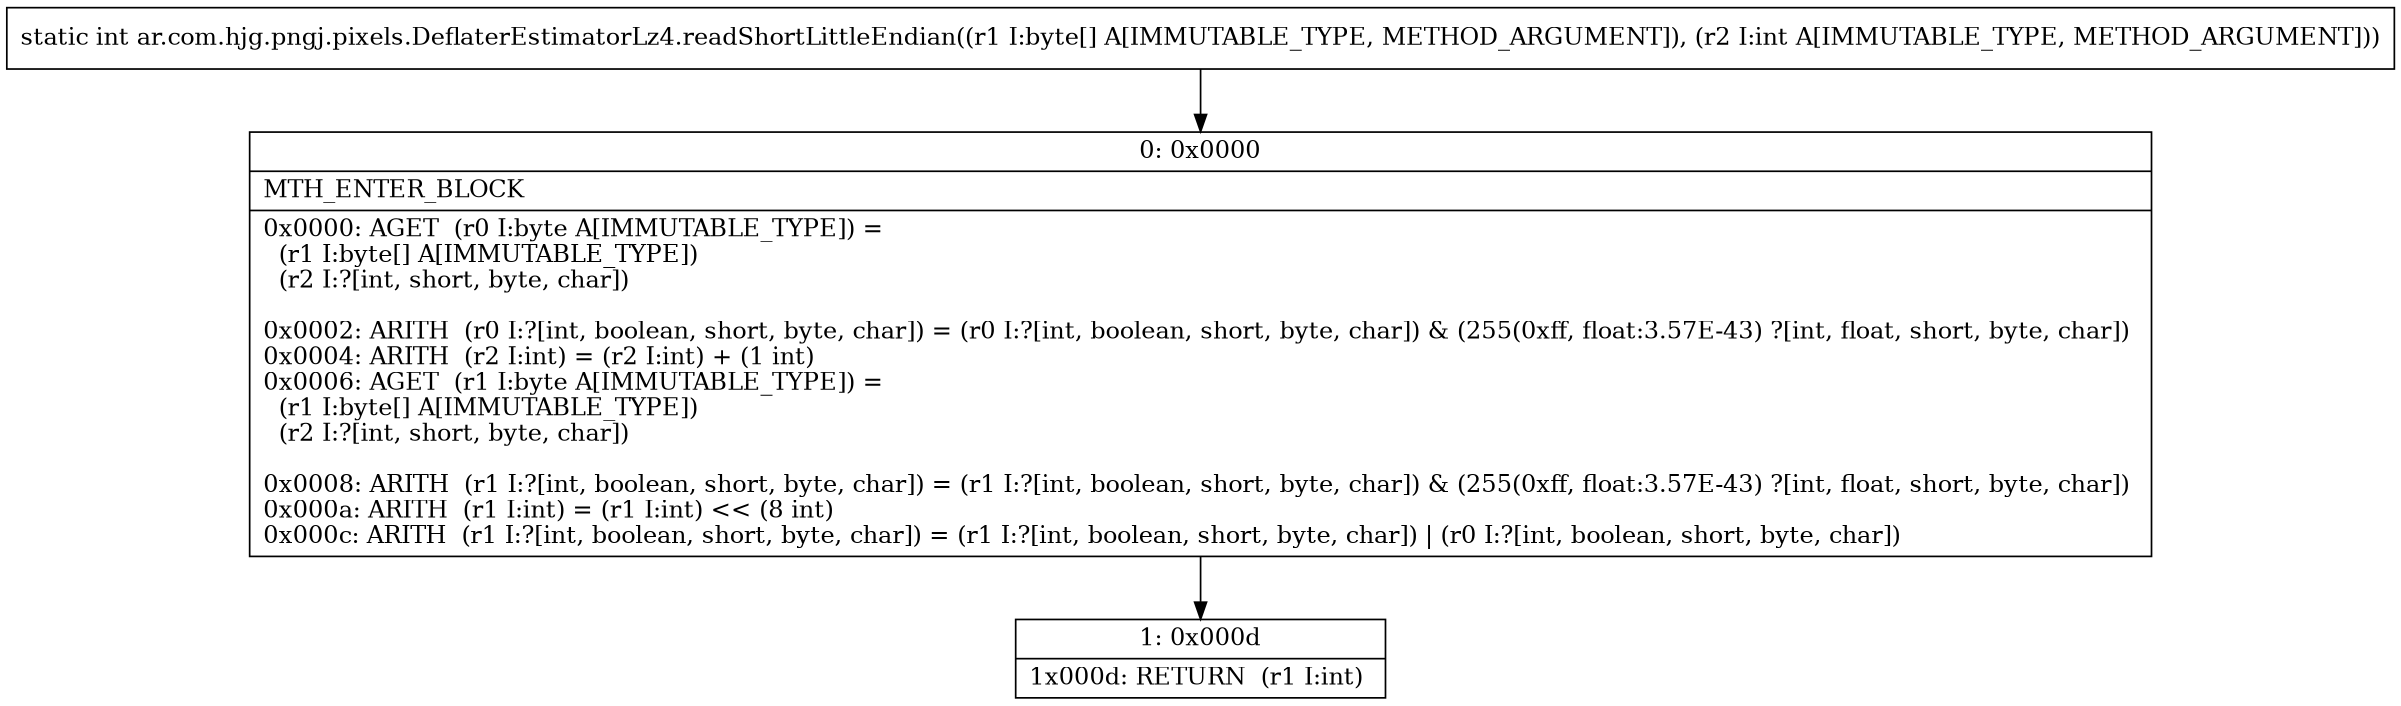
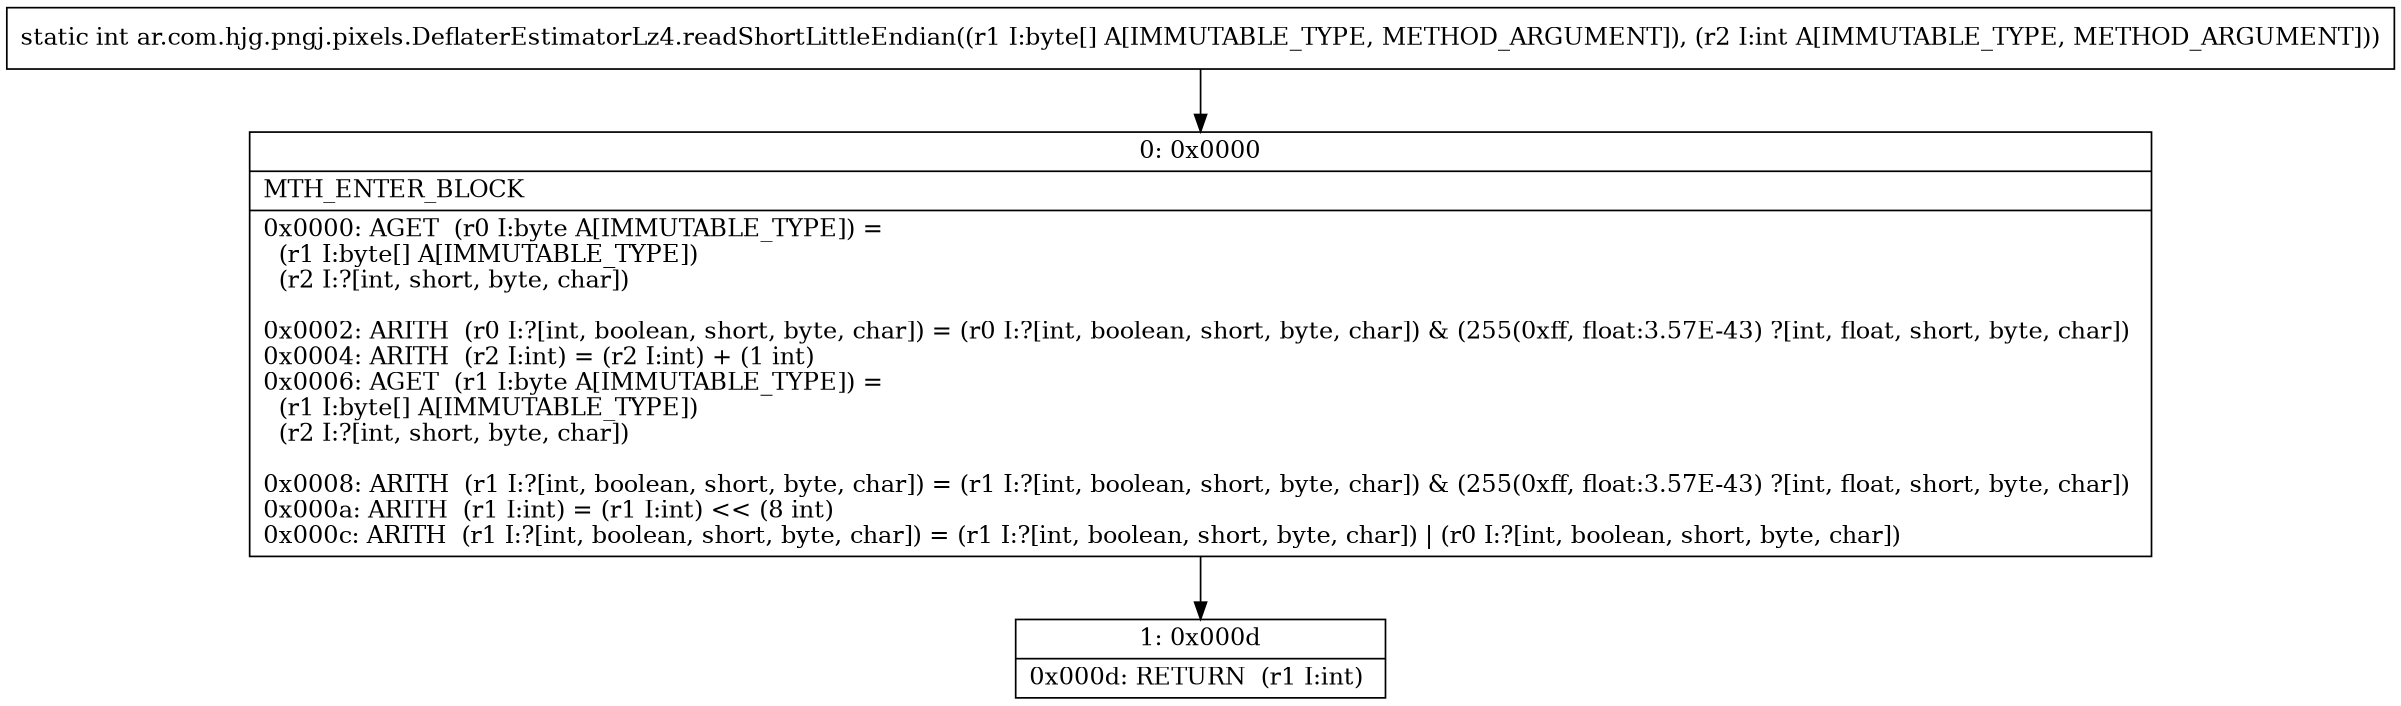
node "1: 0x000d": text "1x000d: RETURN  (r1 I:int)" -> "0x000d: RETURN  (r1 I:int)"
